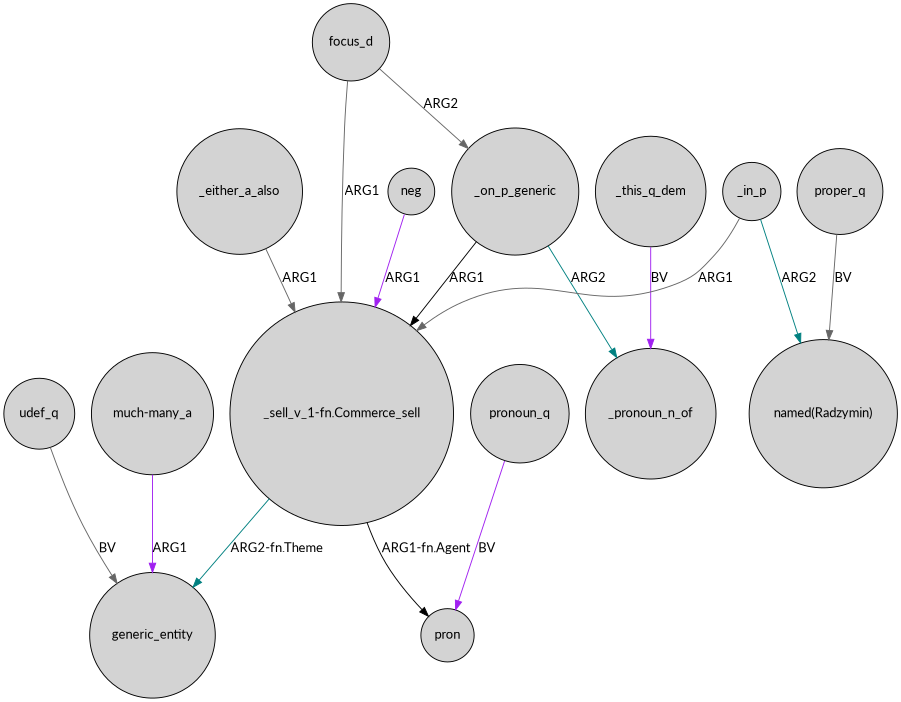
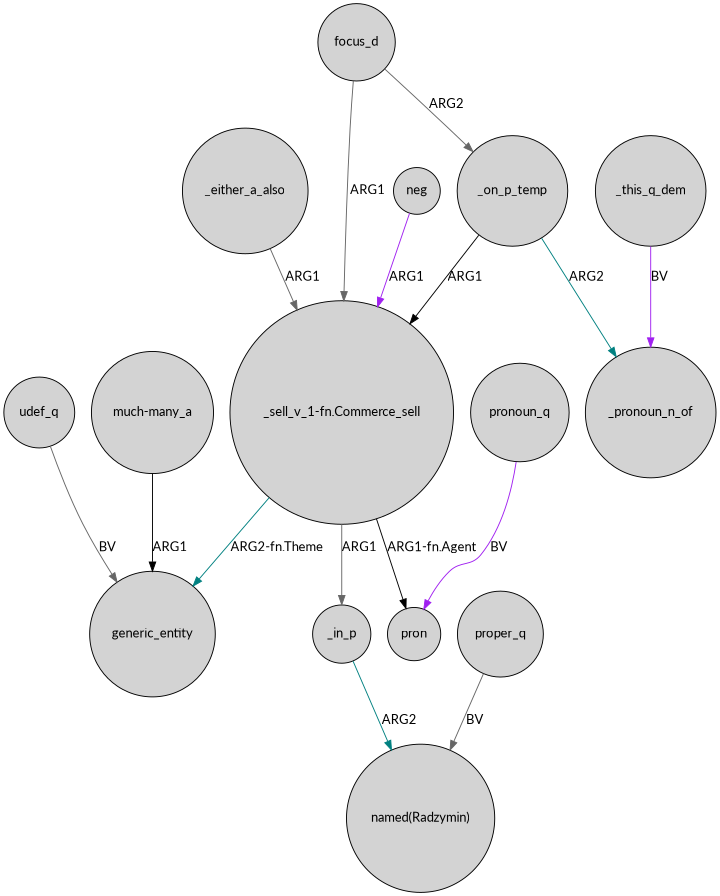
node "_on_p_generic": label "_on_p_generic" -> "_on_p_temp"
edge "_in_p" -> "_sell_v_1-fn.Commerce_sell": reversed
edge "much-many_a" -> "generic_entity": color purple -> black
